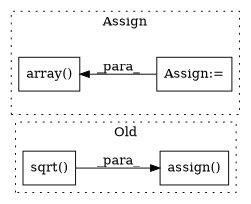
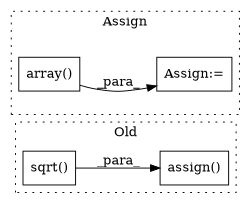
edge "Assign:=" -> "array()": reversed
